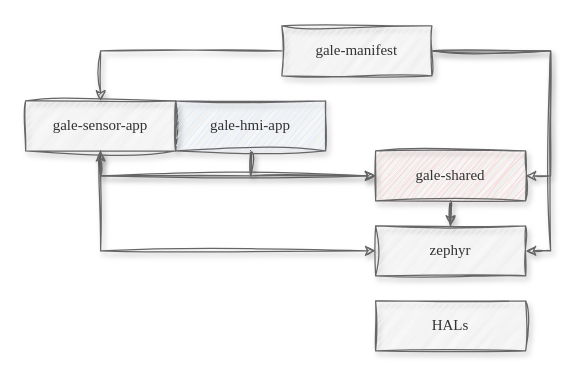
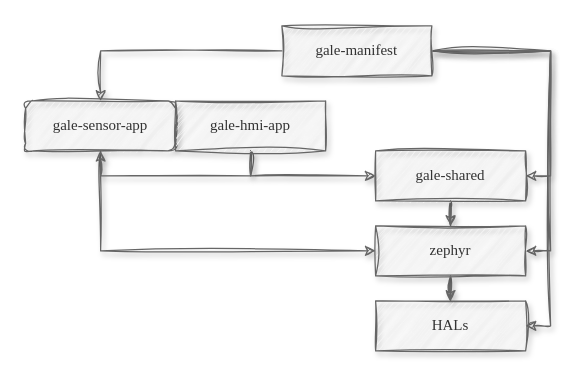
node "gale-sensor-app": shape rectangle -> rounded rectangle
node "gale-hmi-app": fillcolor #dae8fc -> #f5f5f5
edge "gale-sensor-app" -> "gale-shared": removed
node "gale-shared": fillcolor #f8cecc -> #f5f5f5
edge "zephyr" -> "HALs": added
edge "gale-manifest" -> "HALs": added
